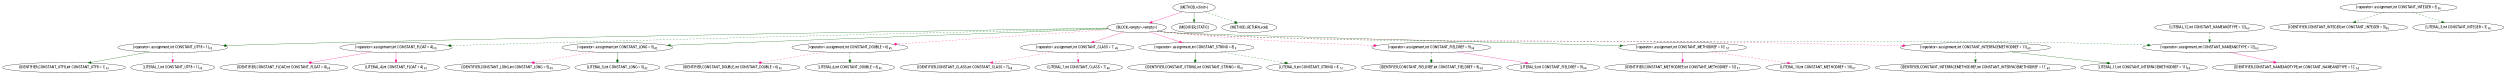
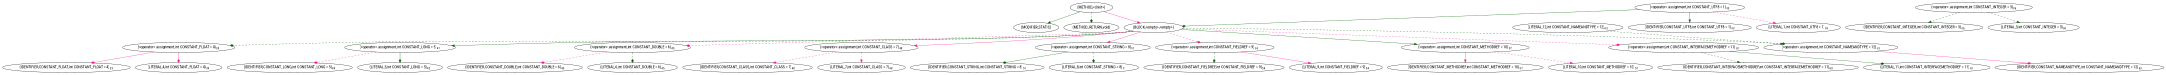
edge "(BLOCK,<empty>,<empty>)" -> "(<operator>.assignment,int CONSTANT_UTF8 = 1)": reversed
